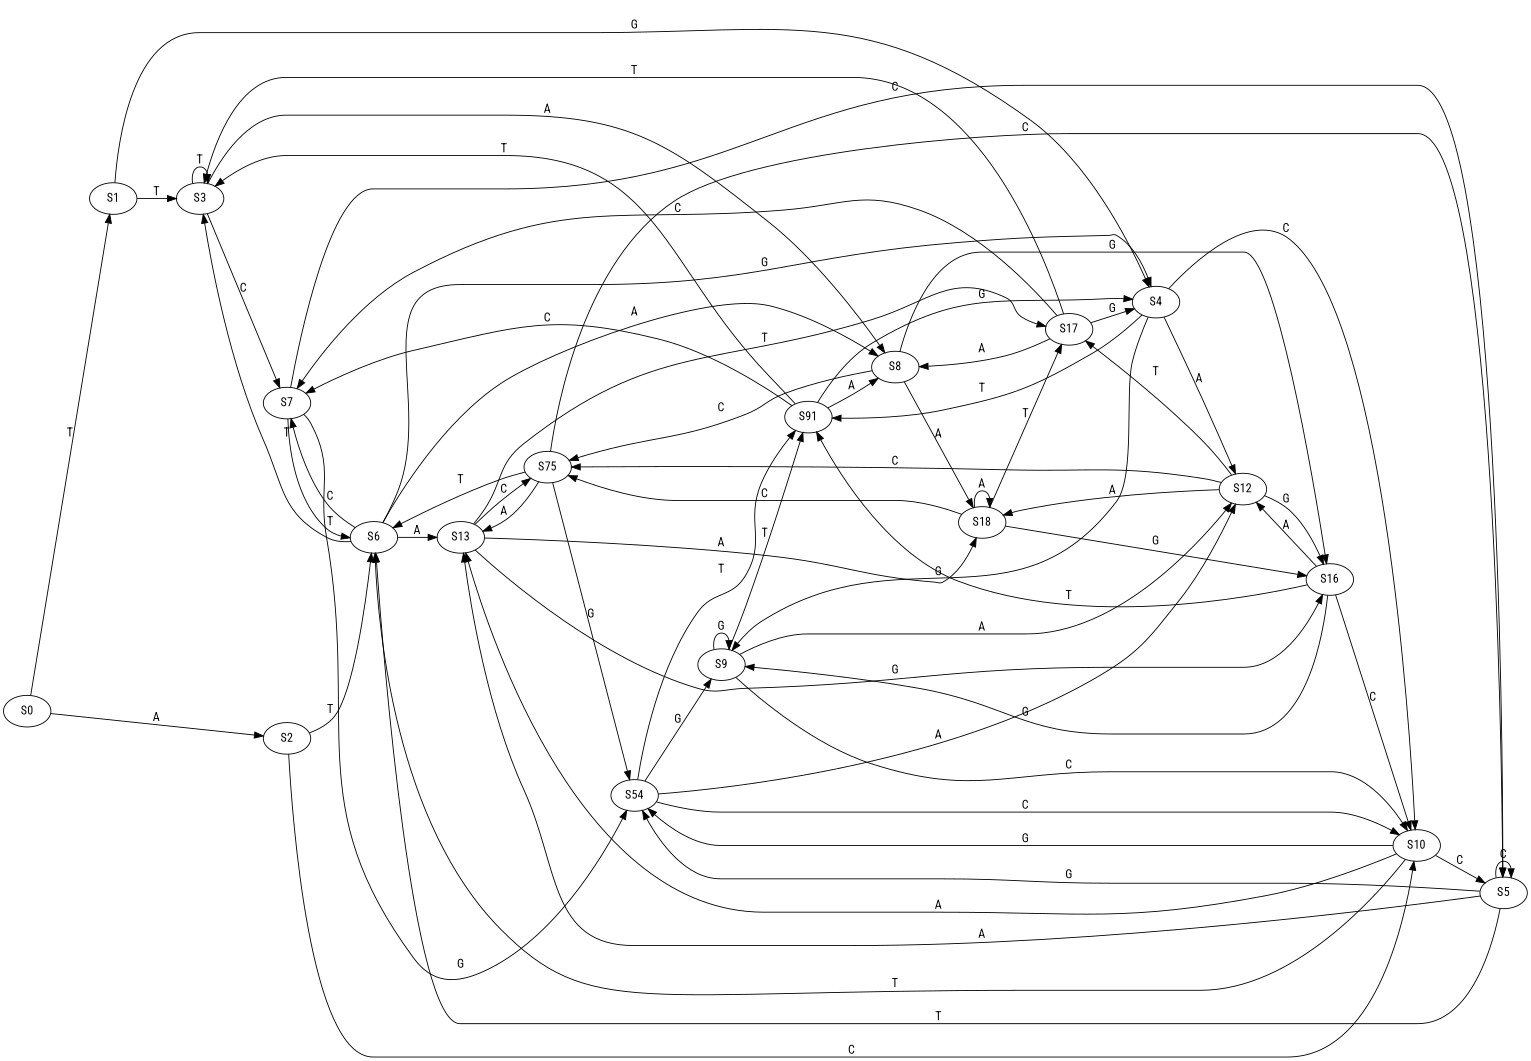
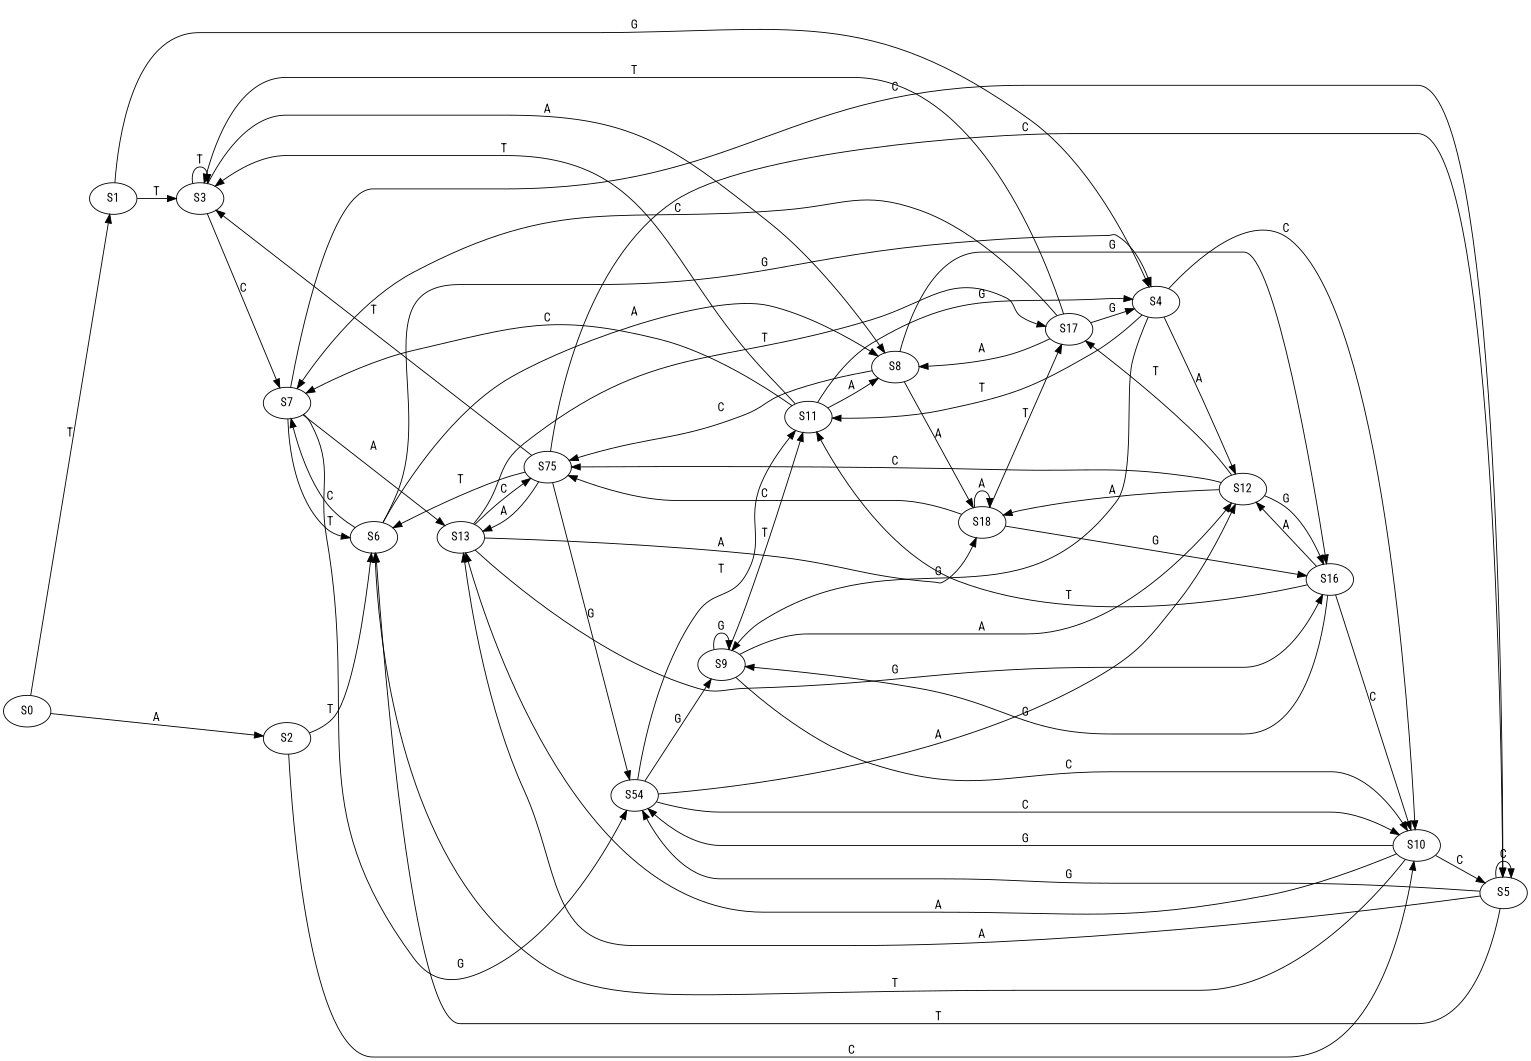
edge "S6" -> "S3": now "S75" -> "S3"
node "S91": label "S91" -> "S11"
edge "S6" -> "S13": now "S7" -> "S13"
